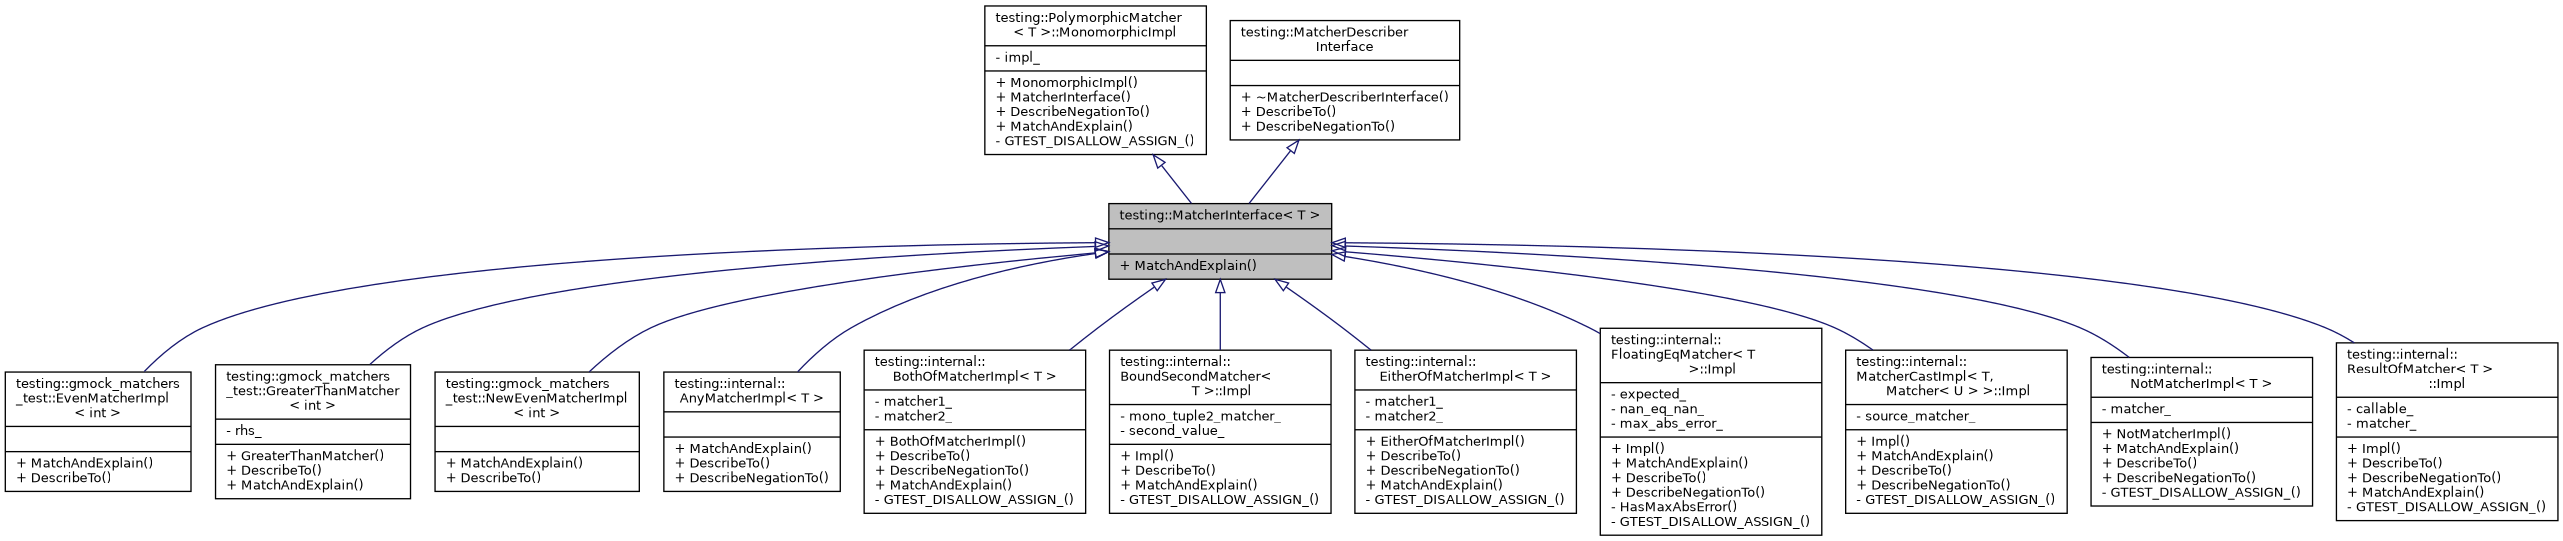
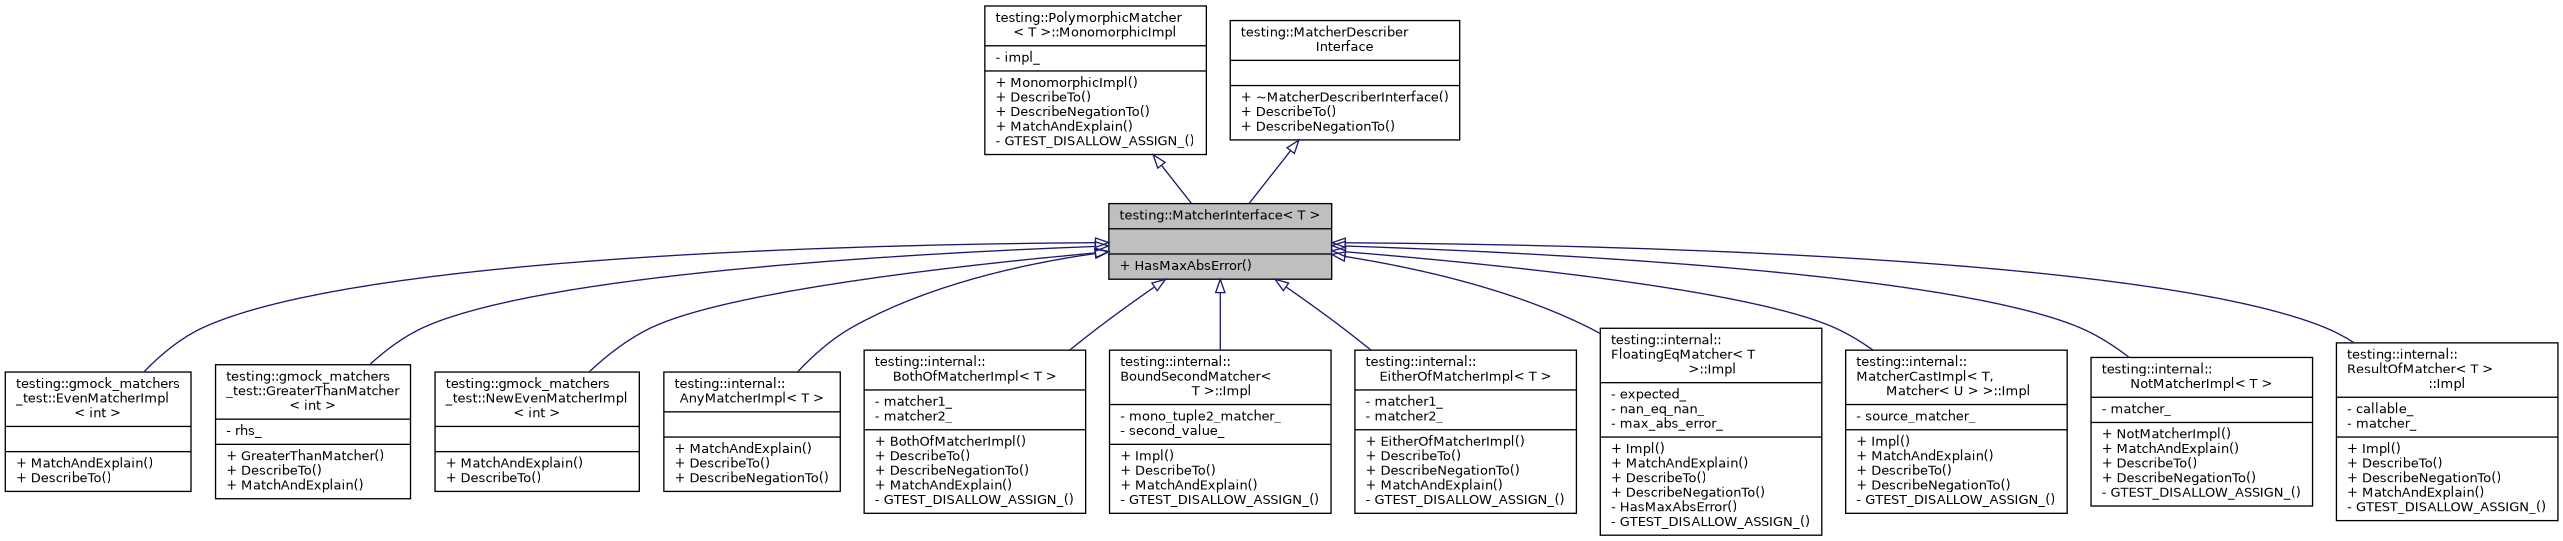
node "testing::PolymorphicMatcher": text "+ MatcherInterface()" -> "+ DescribeTo()"
node "testing::MatcherInterface< T >": text "+ MatchAndExplain()" -> "+ HasMaxAbsError()"
